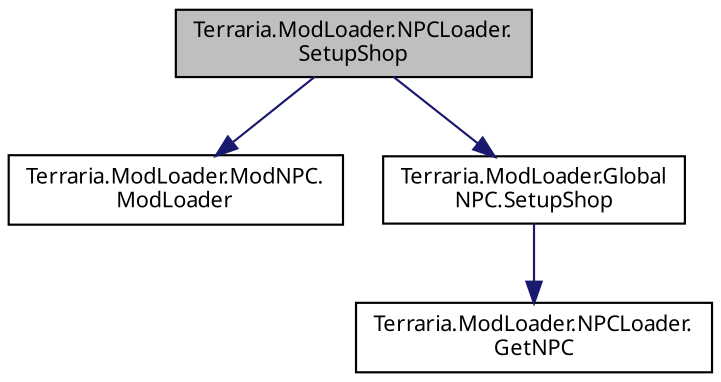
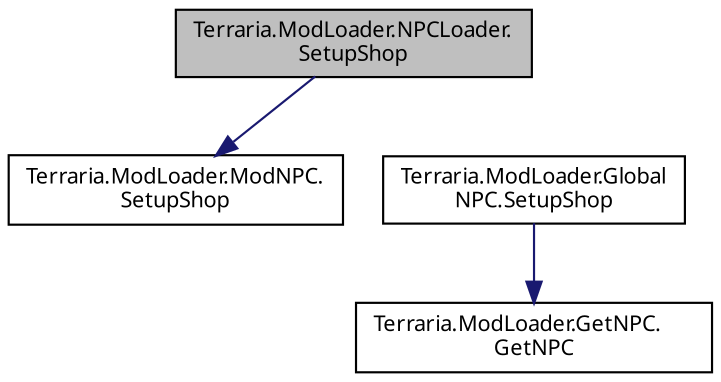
edge "Terraria.ModLoader.NPCLoader. SetupShop" -> "Terraria.ModLoader.Global NPC.SetupShop": removed
node "Terraria.ModLoader.ModNPC. ModLoader": label "Terraria.ModLoader.ModNPC. ModLoader" -> "Terraria.ModLoader.ModNPC. SetupShop"
node "Terraria.ModLoader.NPCLoader. GetNPC": label "Terraria.ModLoader.NPCLoader. GetNPC" -> "Terraria.ModLoader.GetNPC. GetNPC"
